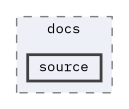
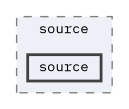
cluster "docs": label "docs" -> "source"
